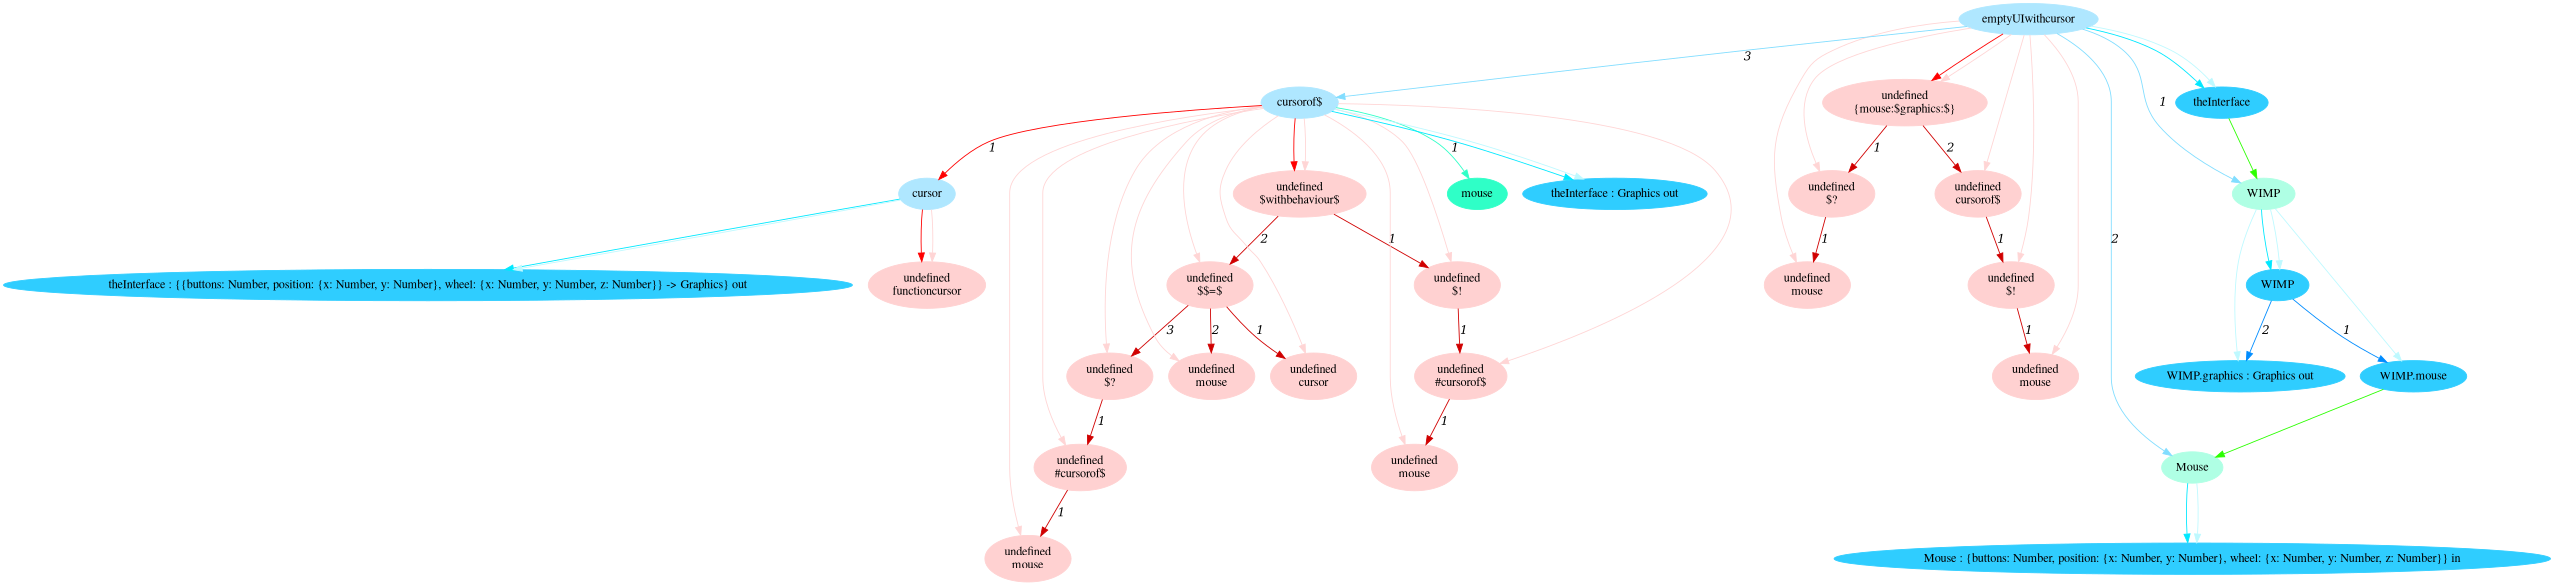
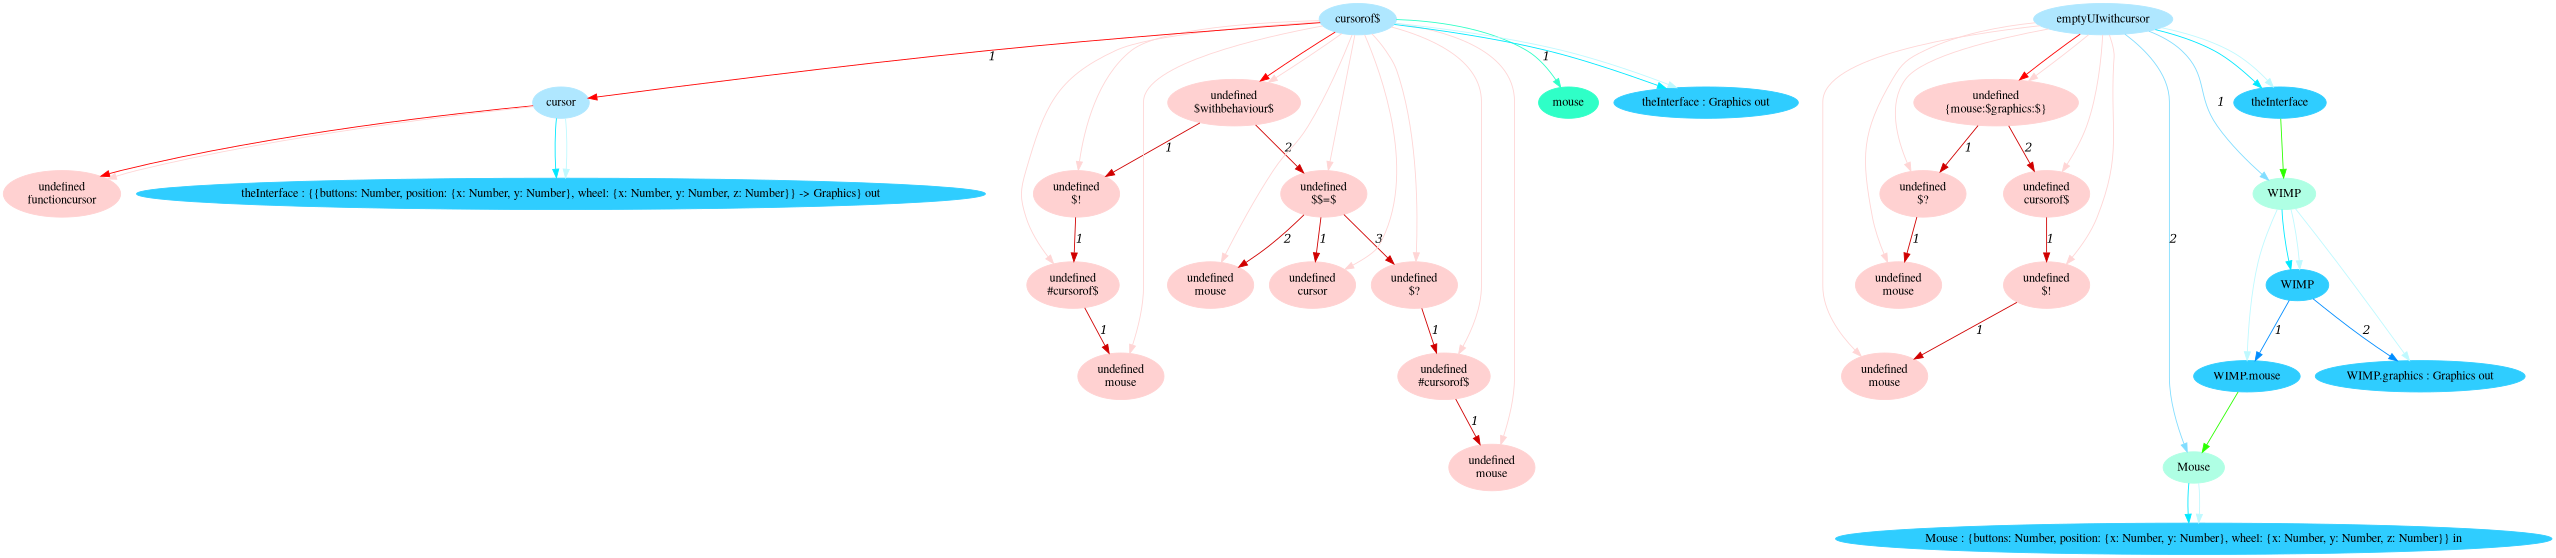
edge "emptyUIwithcursor" -> "cursorof$": removed, label "3"
